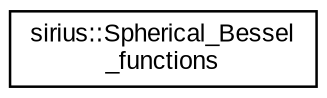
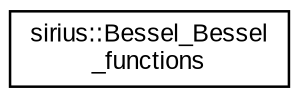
node "sirius::Spherical_Bessel _functions": label "sirius::Spherical_Bessel _functions" -> "sirius::Bessel_Bessel _functions"
